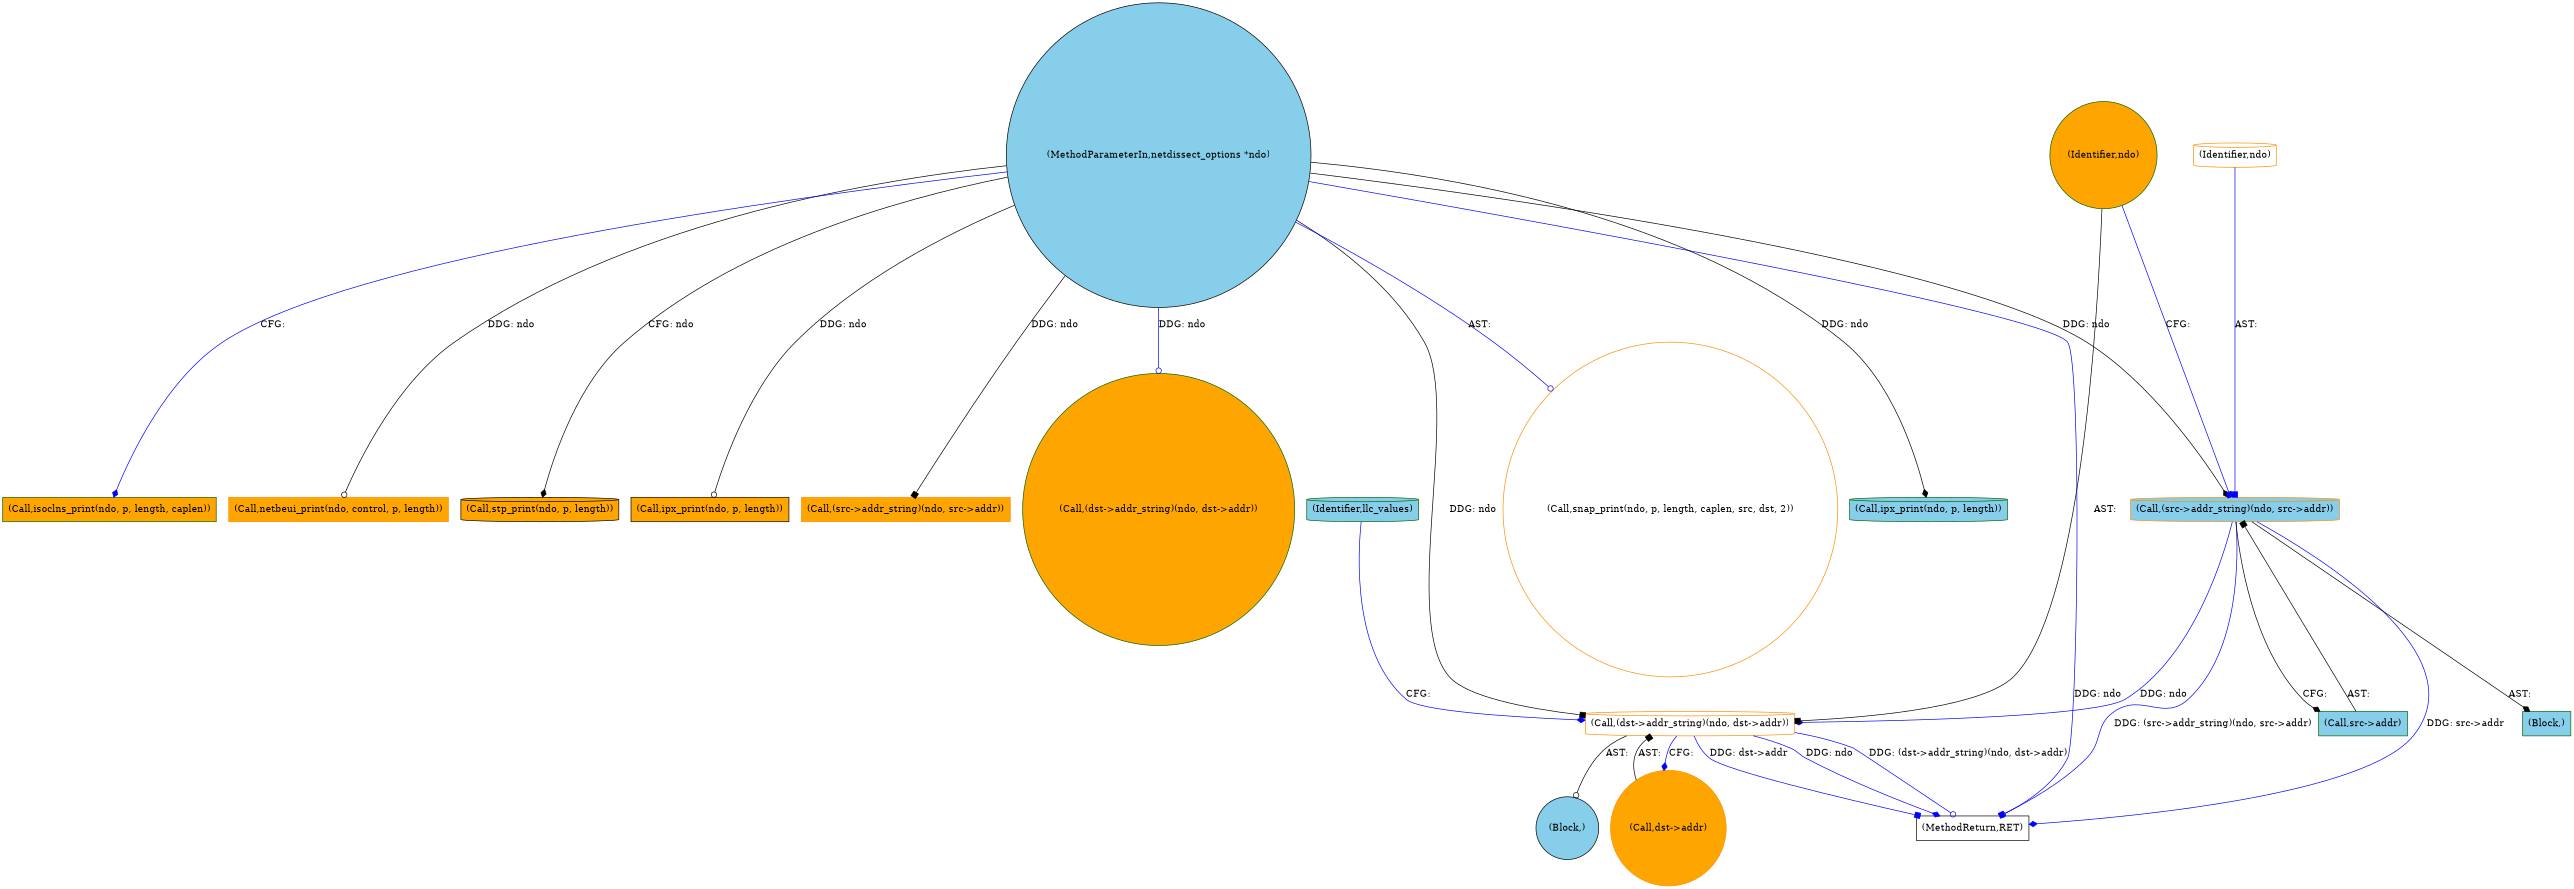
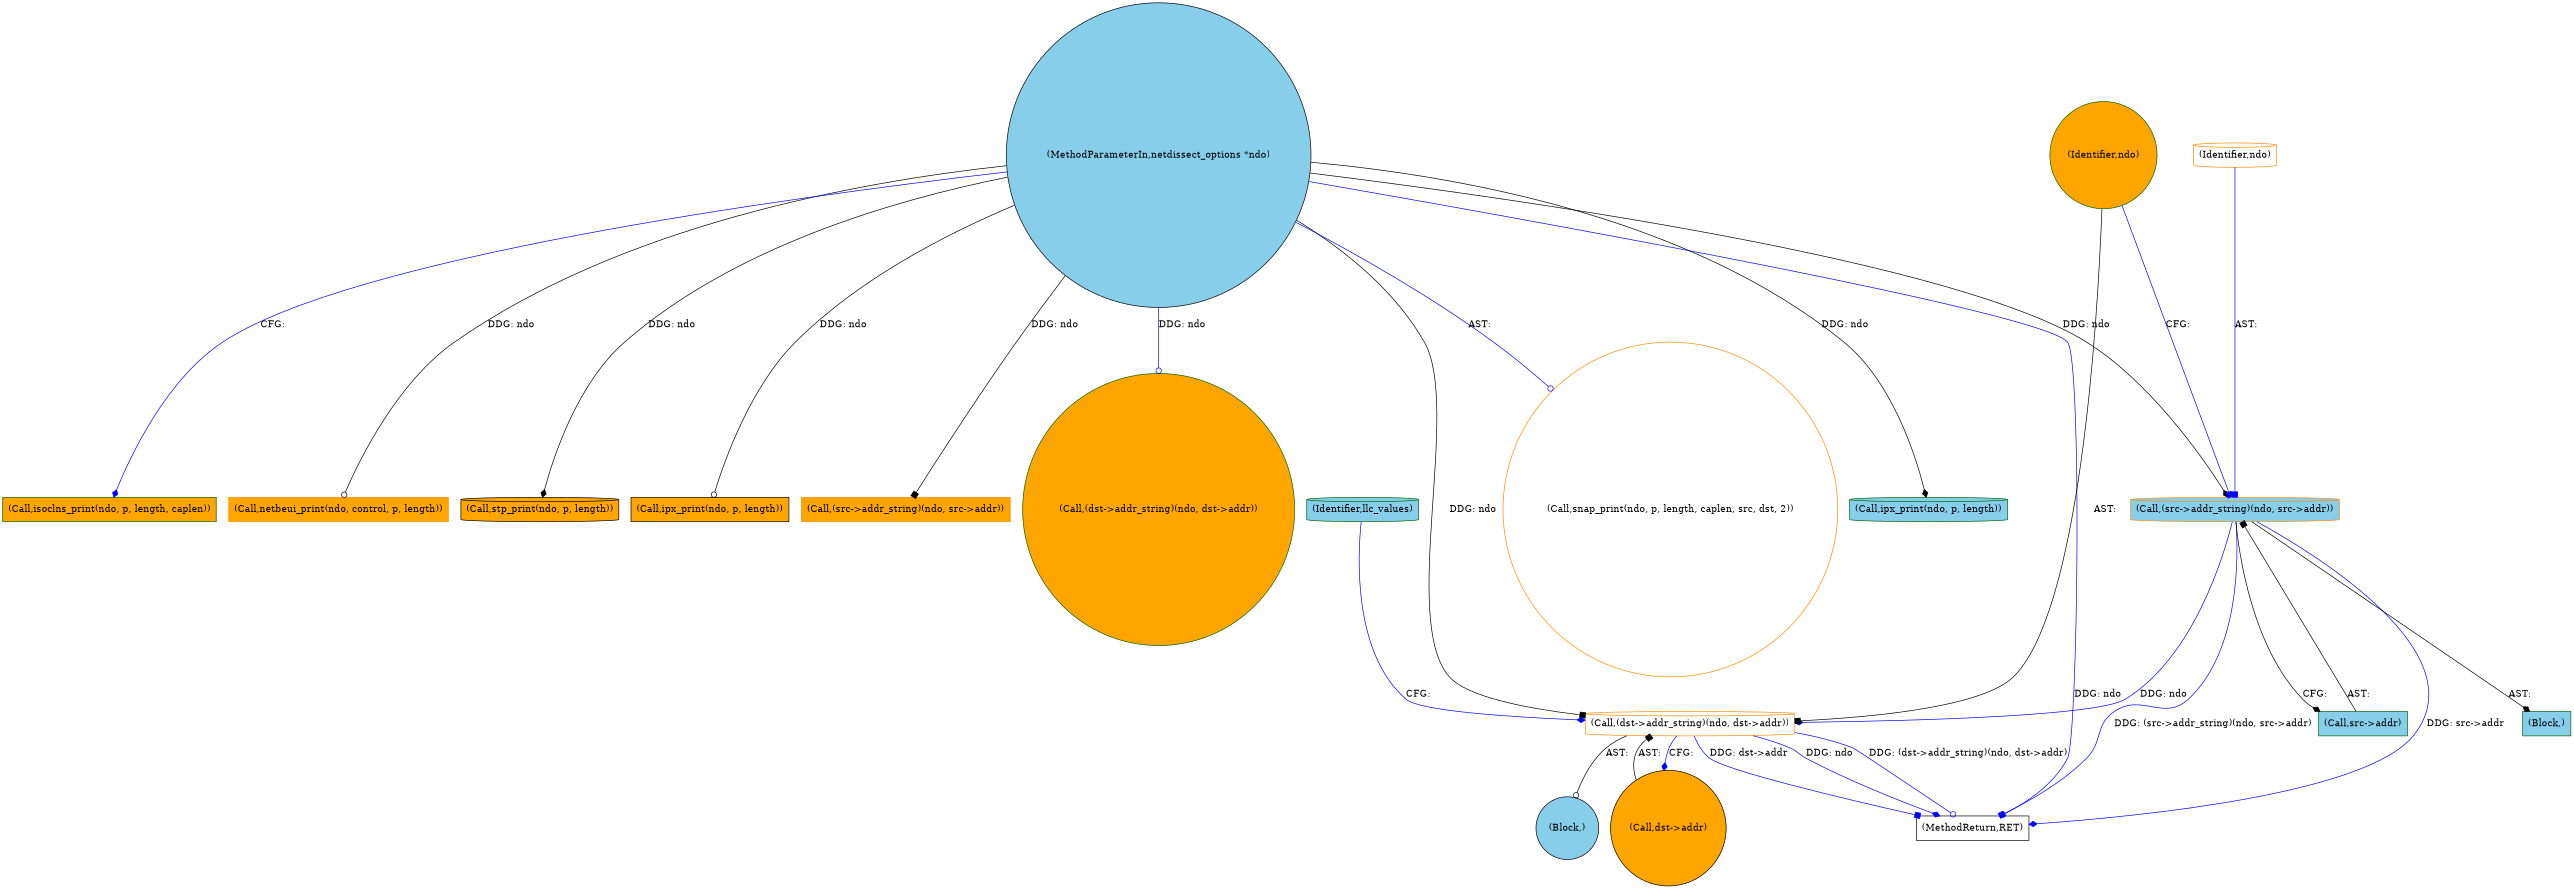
edge "(MethodParameterIn,netdissect_options *ndo)" -> "(Call,stp_print(ndo, p, length))": label "CFG: ndo" -> "DDG: ndo"
node "(Call,dst->addr)": color darkorange -> black
